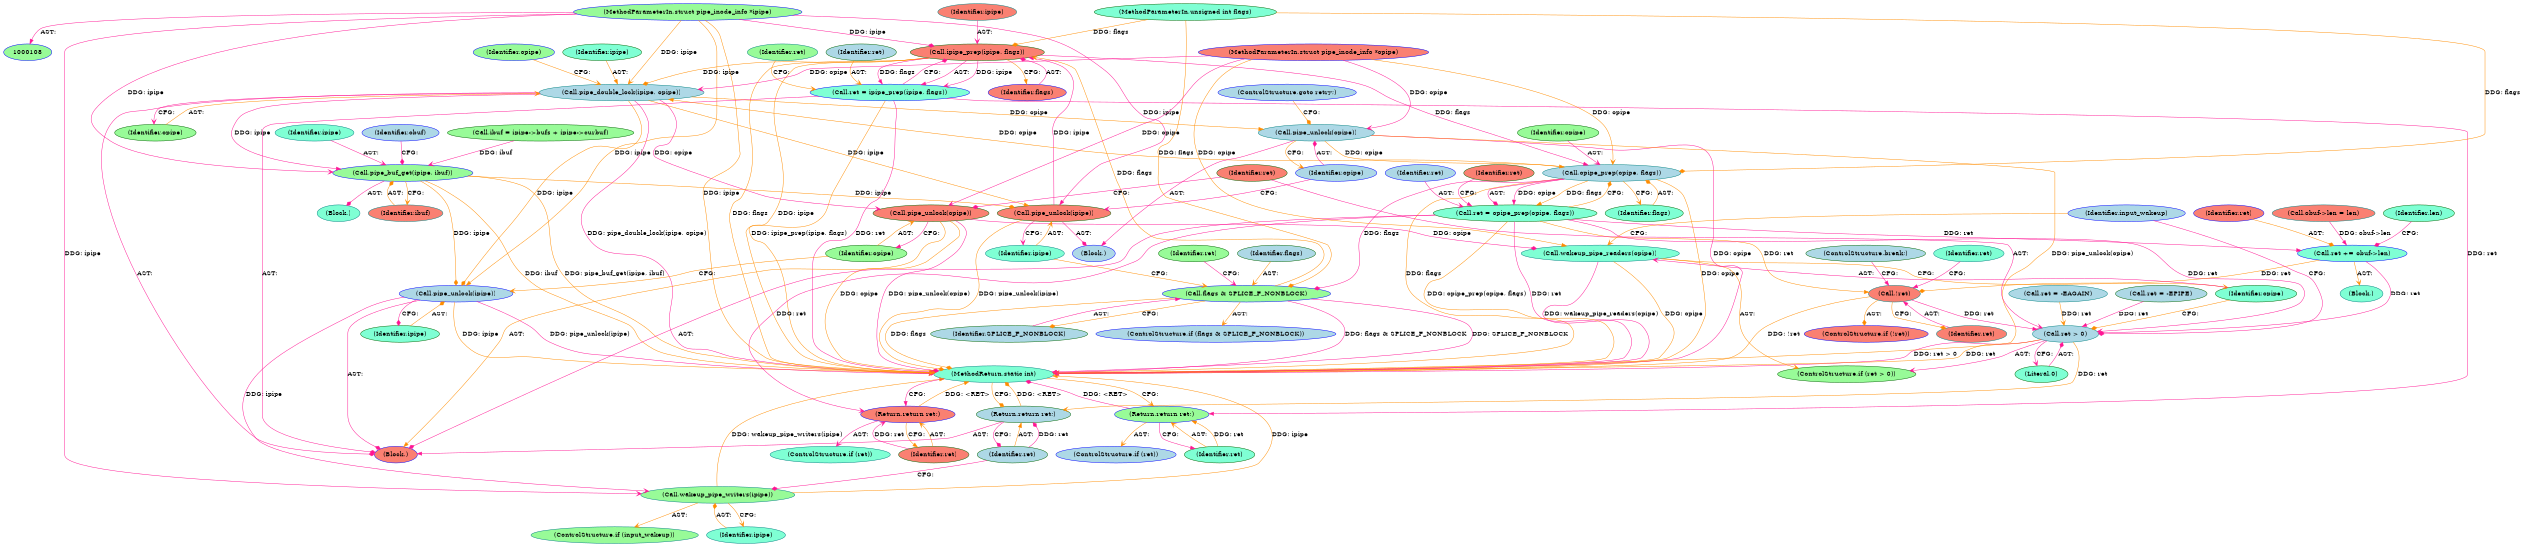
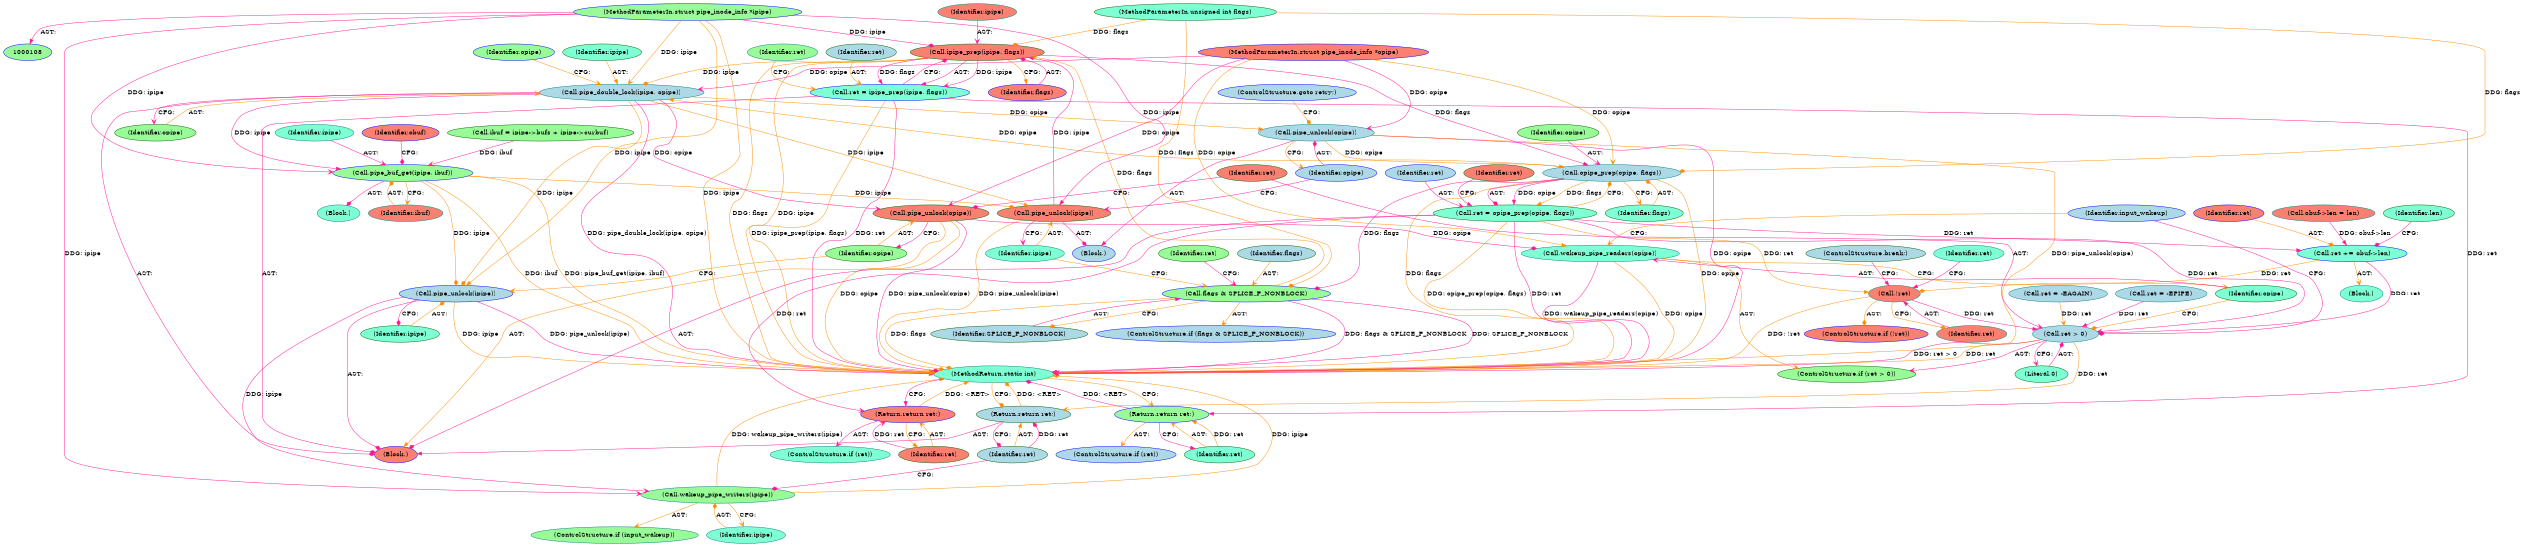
node "(Identifier,obuf)": fillcolor lightblue -> salmon
node "(Call,ret = -EPIPE)": color darkgreen -> teal
